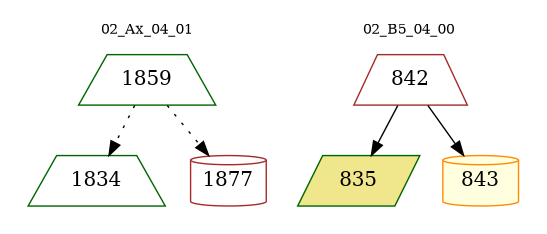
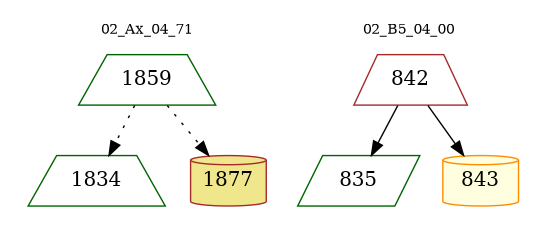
cluster "02_Ax_04_01": label "02_Ax_04_01" -> "02_Ax_04_71"
node "1877": fillcolor white -> khaki
node "835": fillcolor khaki -> white
